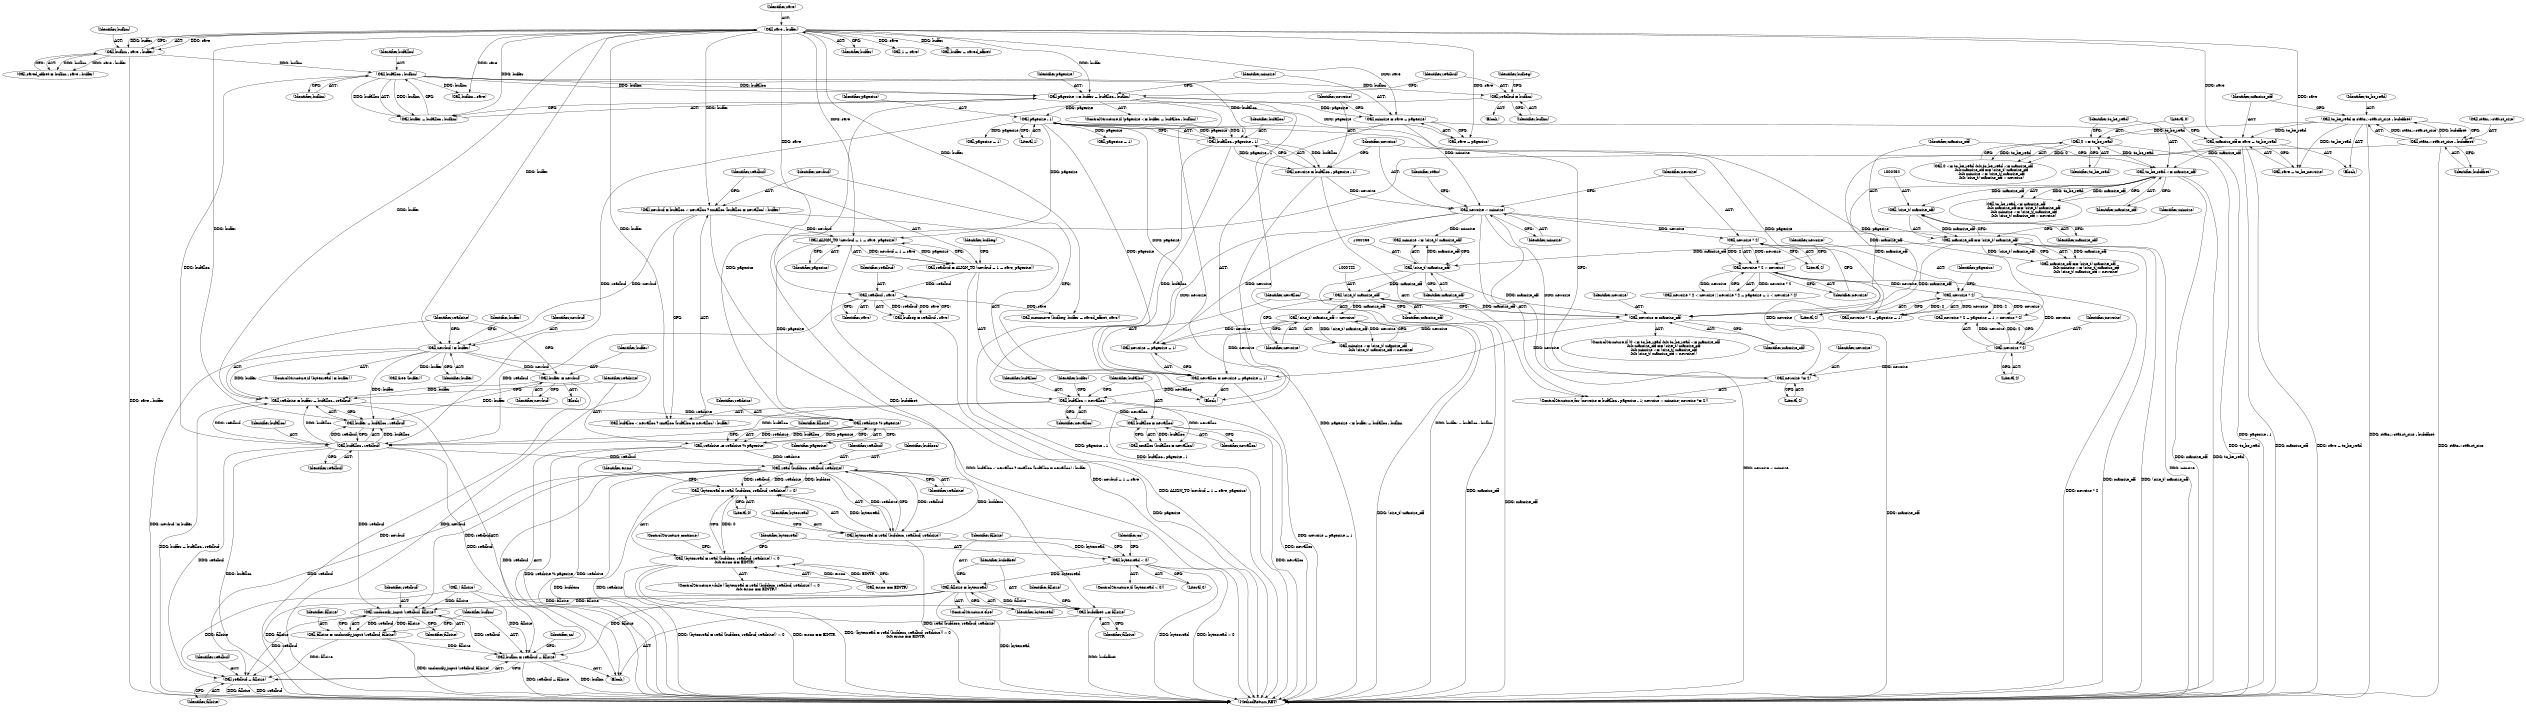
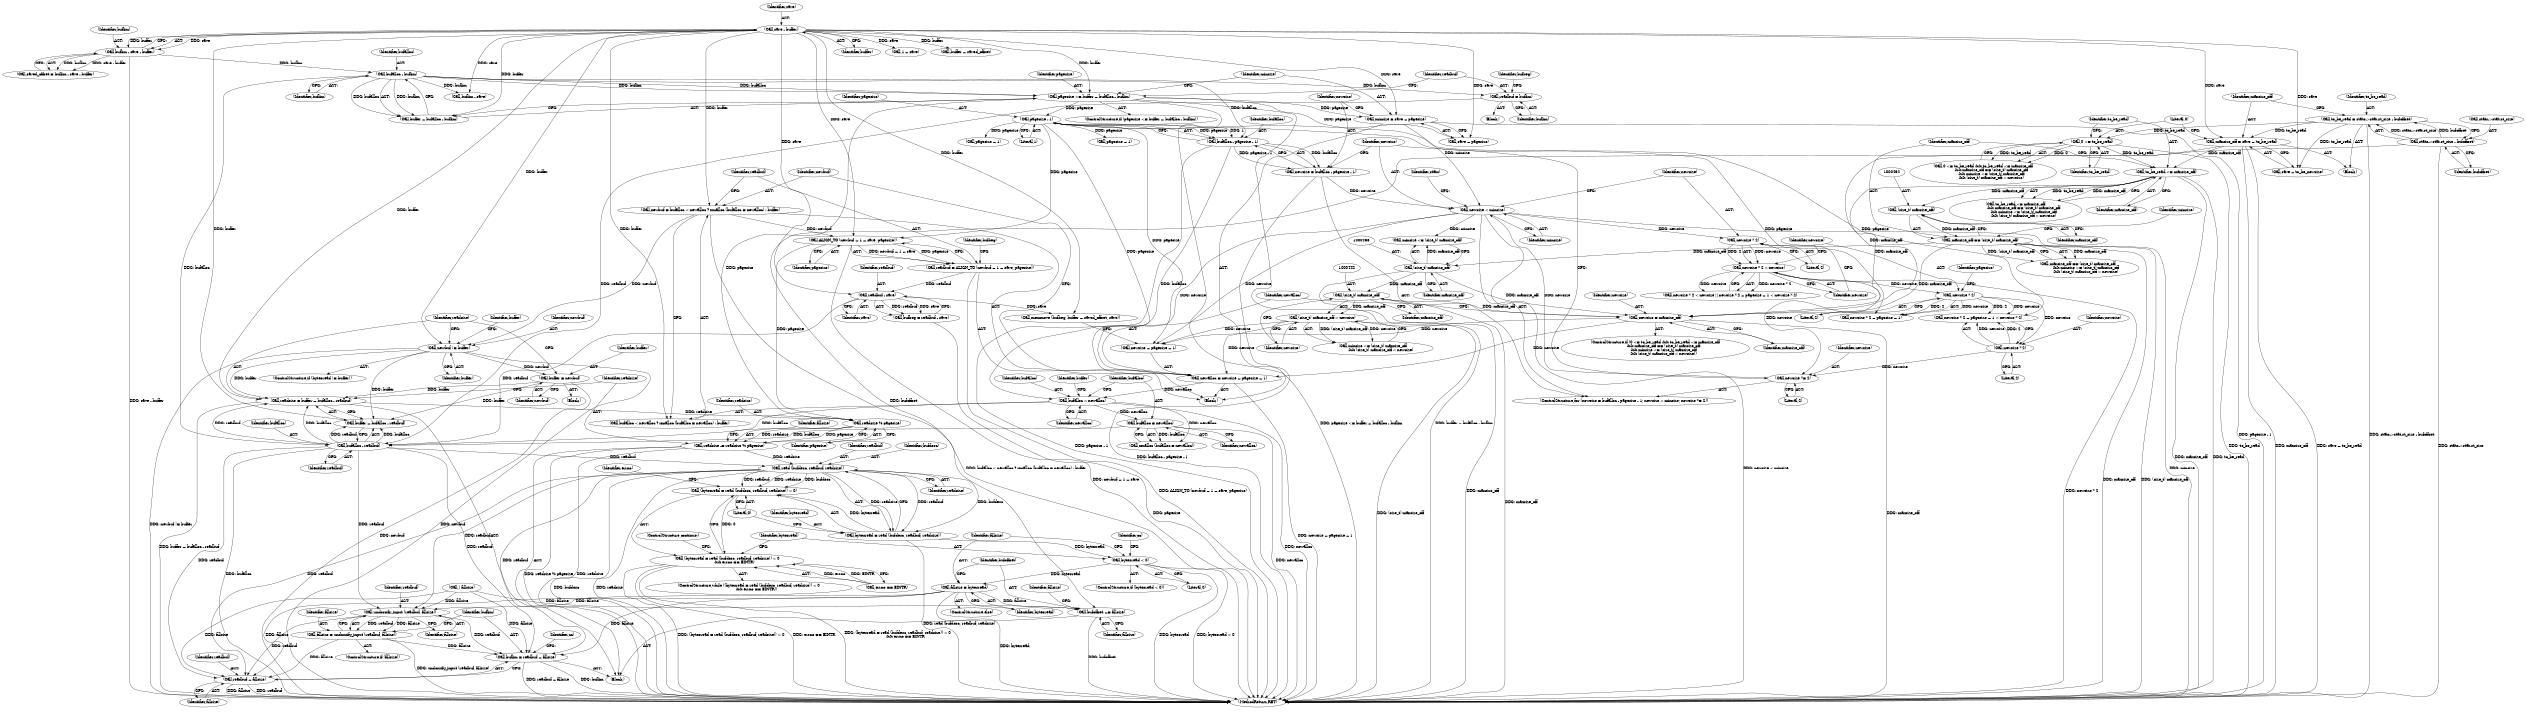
edge "(Call,newalloc = newsize + pagesize + 1)" -> "(Call,newsize + pagesize + 1)": now "(Call,memmove (bufbeg, buffer + saved_offset, save))" -> "(Call,newsize + pagesize + 1)"
node "(Call,free (buffer))": removed
node "(ControlStructure,if (fillsize))": added
